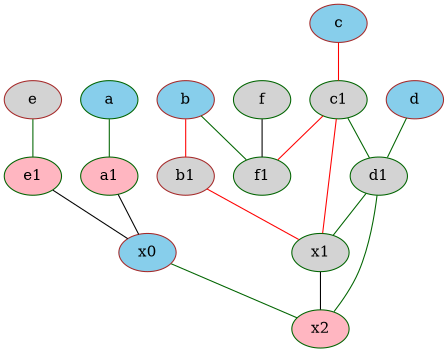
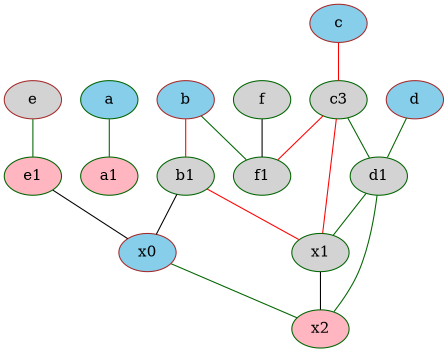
node "c1": label "c1" -> "c3"
node "b1": color brown -> darkgreen
edge "a1" -- "x0": now "b1" -- "x0"
